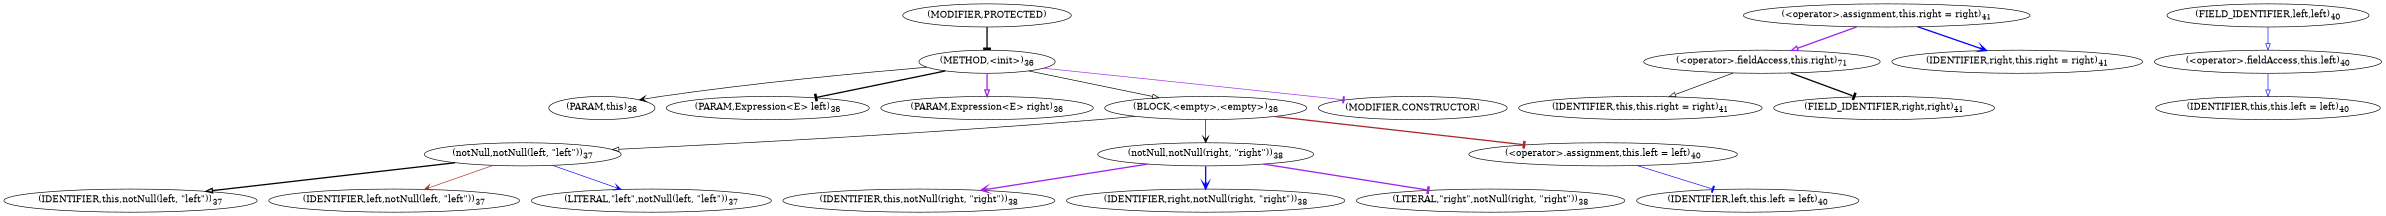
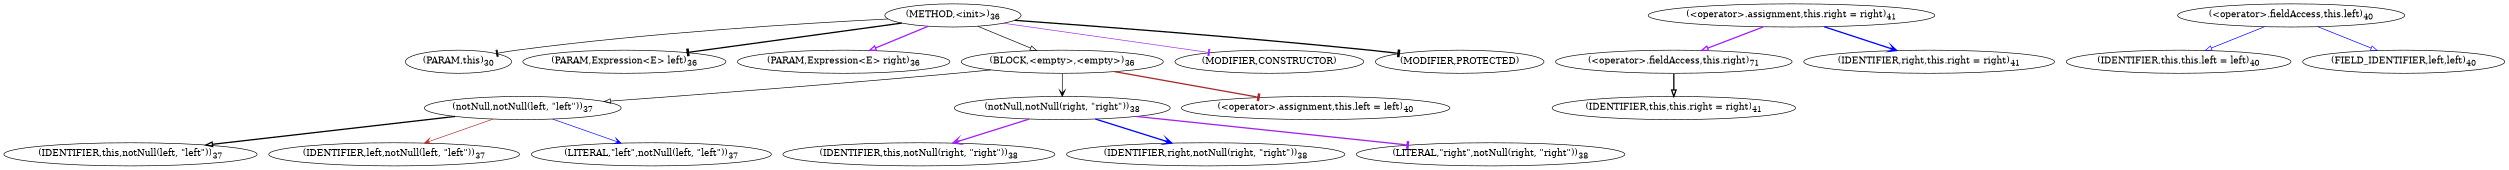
edge "(FIELD_IDENTIFIER,left,left)" -> "(<operator>.fieldAccess,this.left)": reversed
edge "(MODIFIER,PROTECTED)" -> "(METHOD,<init>)": reversed
edge "(METHOD,<init>)" -> "(PARAM,this)": arrowhead vee -> tee
edge "(<operator>.fieldAccess,this.right)" -> "(IDENTIFIER,this,this.right = right)": style solid -> bold
node "(PARAM,this)": text "36" -> "30"
node "(FIELD_IDENTIFIER,right,right)": removed
node "(IDENTIFIER,left,this.left = left)": removed
